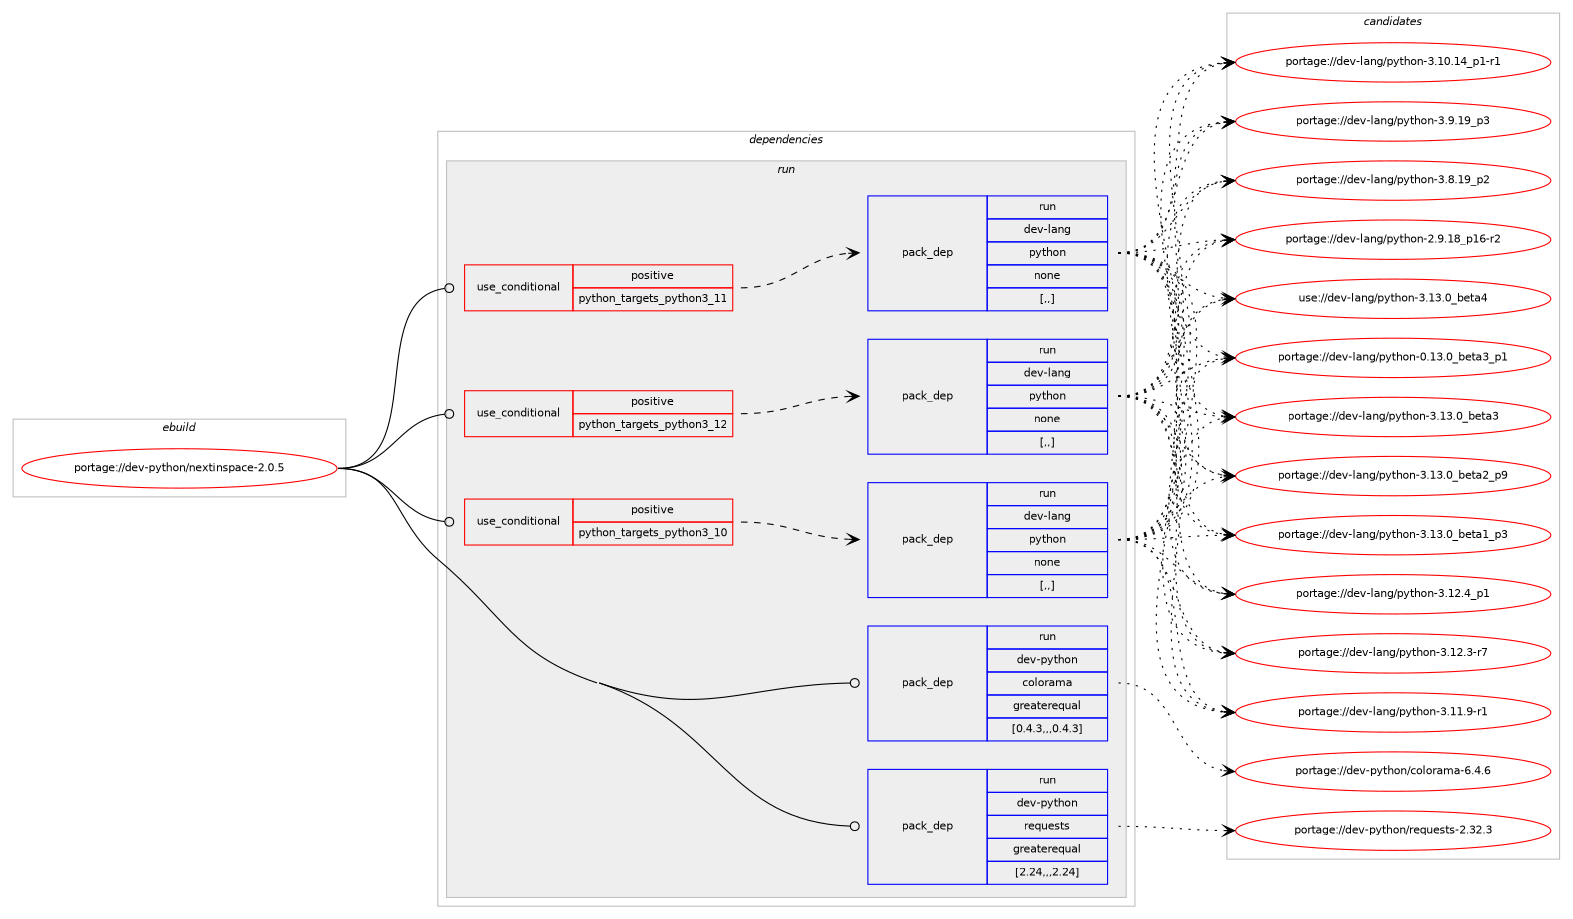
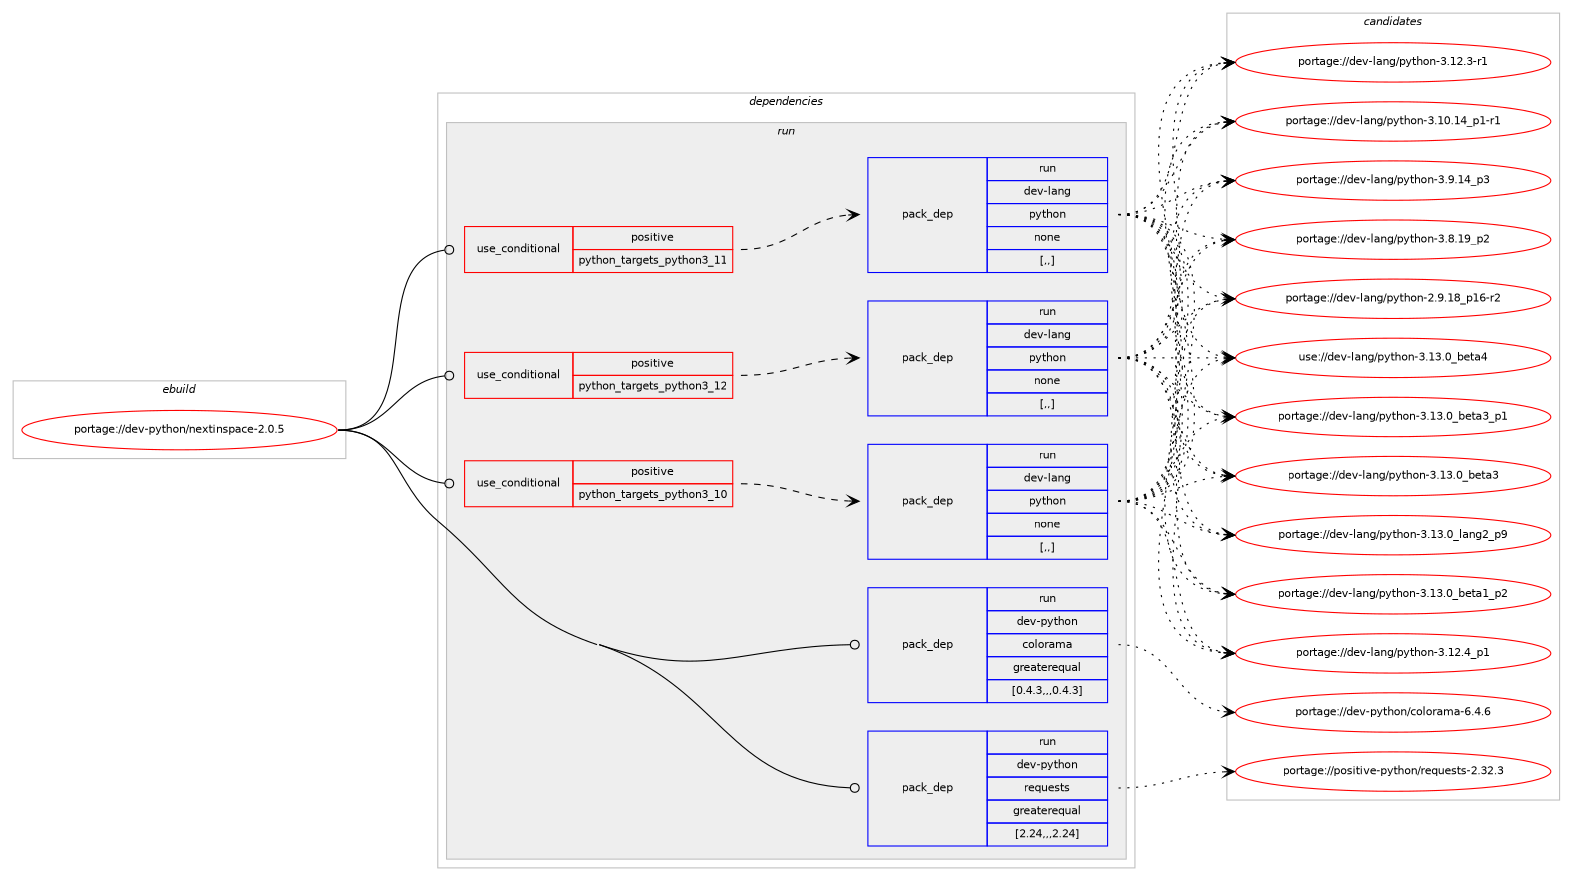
node "portage://dev-lang/python-3.9.19_p3": label "portage://dev-lang/python-3.9.19_p3" -> "portage://dev-lang/python-3.9.14_p3"
node "portage://dev-lang/python-0.13.0_beta3_p1": label "portage://dev-lang/python-0.13.0_beta3_p1" -> "portage://dev-lang/python-3.13.0_beta3_p1"
node "portage://dev-lang/python-3.13.0_beta2_p9": label "portage://dev-lang/python-3.13.0_beta2_p9" -> "portage://dev-lang/python-3.13.0_lang2_p9"
node "portage://dev-lang/python-3.13.0_beta1_p3": label "portage://dev-lang/python-3.13.0_beta1_p3" -> "portage://dev-lang/python-3.13.0_beta1_p2"
node "portage://dev-lang/python-3.12.3-r7": label "portage://dev-lang/python-3.12.3-r7" -> "portage://dev-lang/python-3.12.3-r1"
node "portage://dev-lang/python-3.11.9-r1": removed
node "portage://dev-python/requests-2.32.3": label "portage://dev-python/requests-2.32.3" -> "portage://positive-python/requests-2.32.3"
